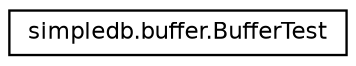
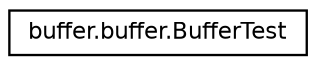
node "simpledb.buffer.BufferTest": label "simpledb.buffer.BufferTest" -> "buffer.buffer.BufferTest"
